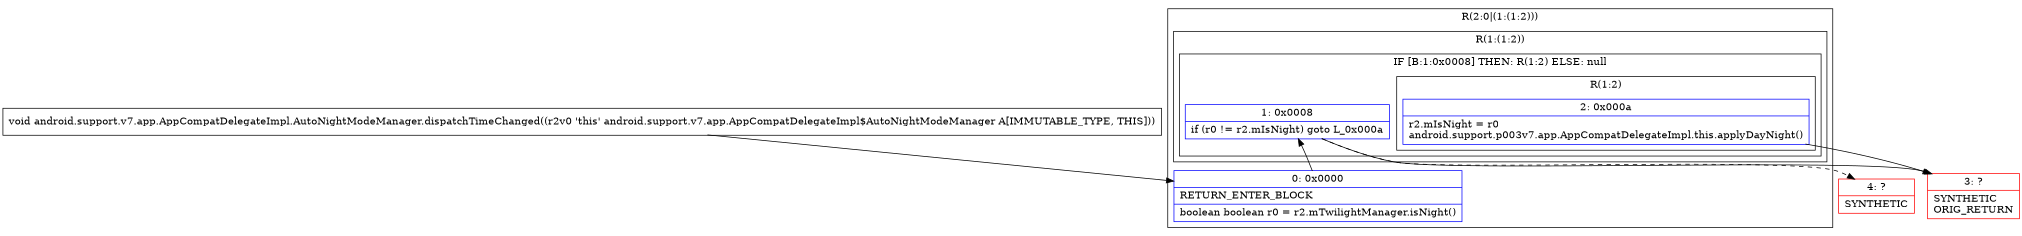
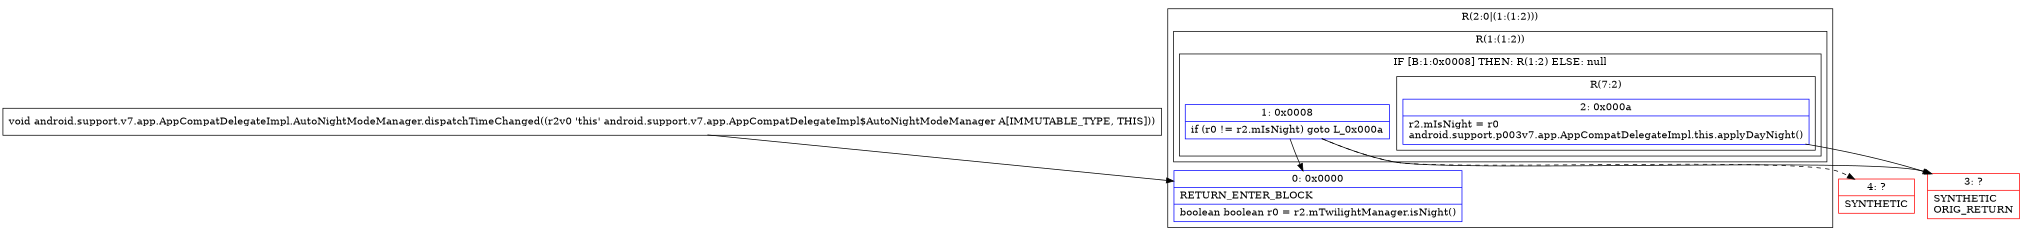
cluster "R(1:2)": label "R(1:2)" -> "R(7:2)"
edge "0: 0x0000" -> "1: 0x0008": reversed
